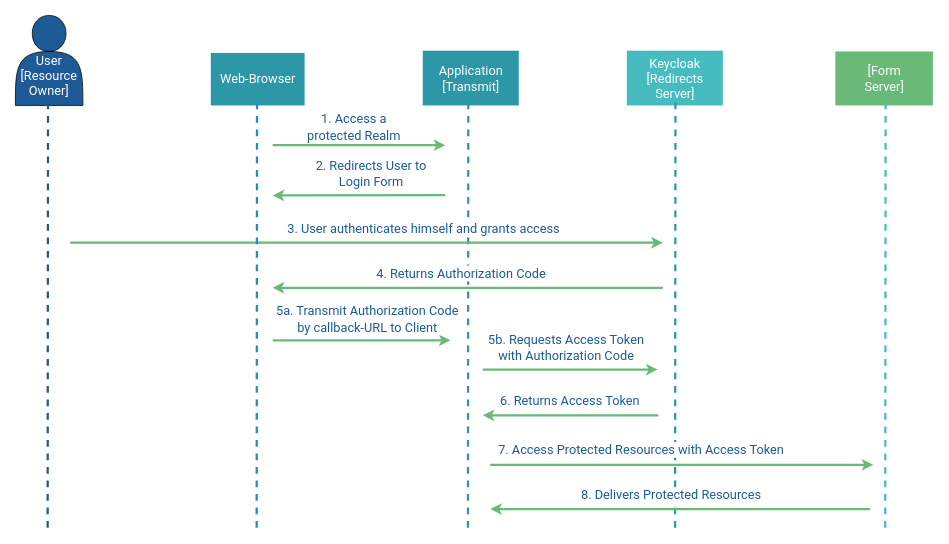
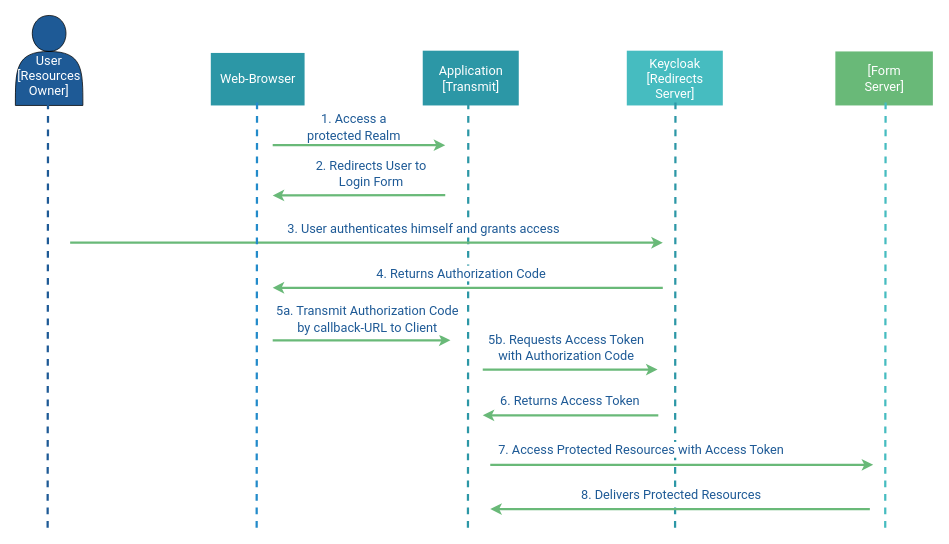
node "User [Resource Owner]": label "User [Resource Owner]" -> "User [Resources Owner]"
